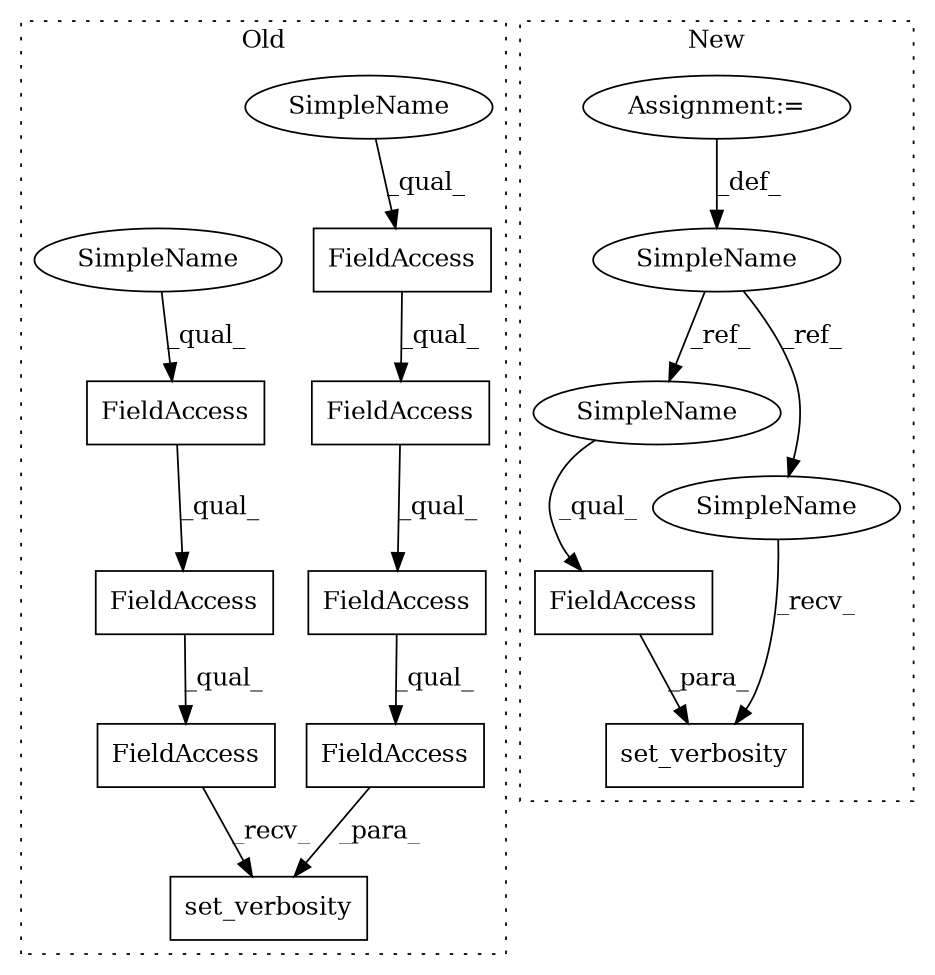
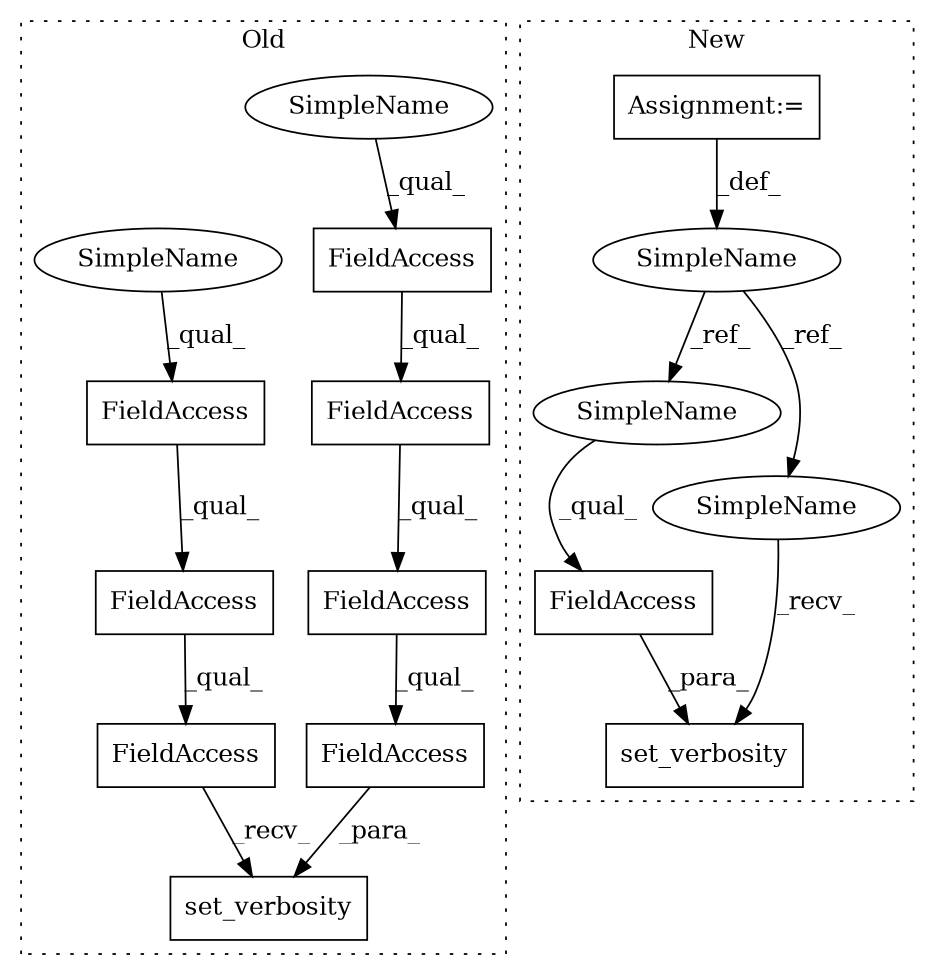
node "Assignment:=": shape ellipse -> box
